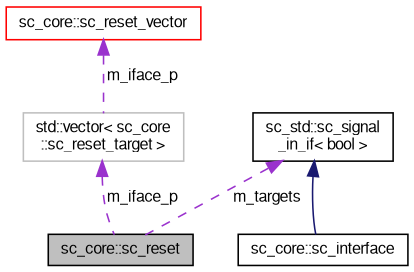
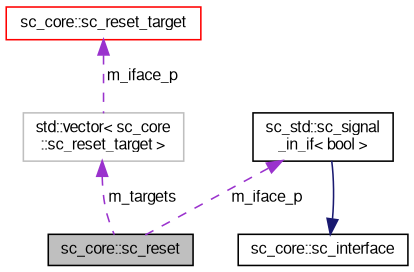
node "sc_core::sc_reset_vector": label "sc_core::sc_reset_vector" -> "sc_core::sc_reset_target"
edge "sc_core::sc_reset" -> "std::vector< sc_core ::sc_reset_target >": label " m_iface_p" -> " m_targets"
edge "sc_core::sc_reset" -> "sc_std::sc_signal _in_if< bool >": label " m_targets" -> " m_iface_p"
edge "sc_core::sc_interface" -> "sc_std::sc_signal _in_if< bool >": reversed
